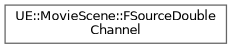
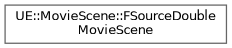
node "UE::MovieScene::FSourceDouble Channel": label "UE::MovieScene::FSourceDouble Channel" -> "UE::MovieScene::FSourceDouble MovieScene"
